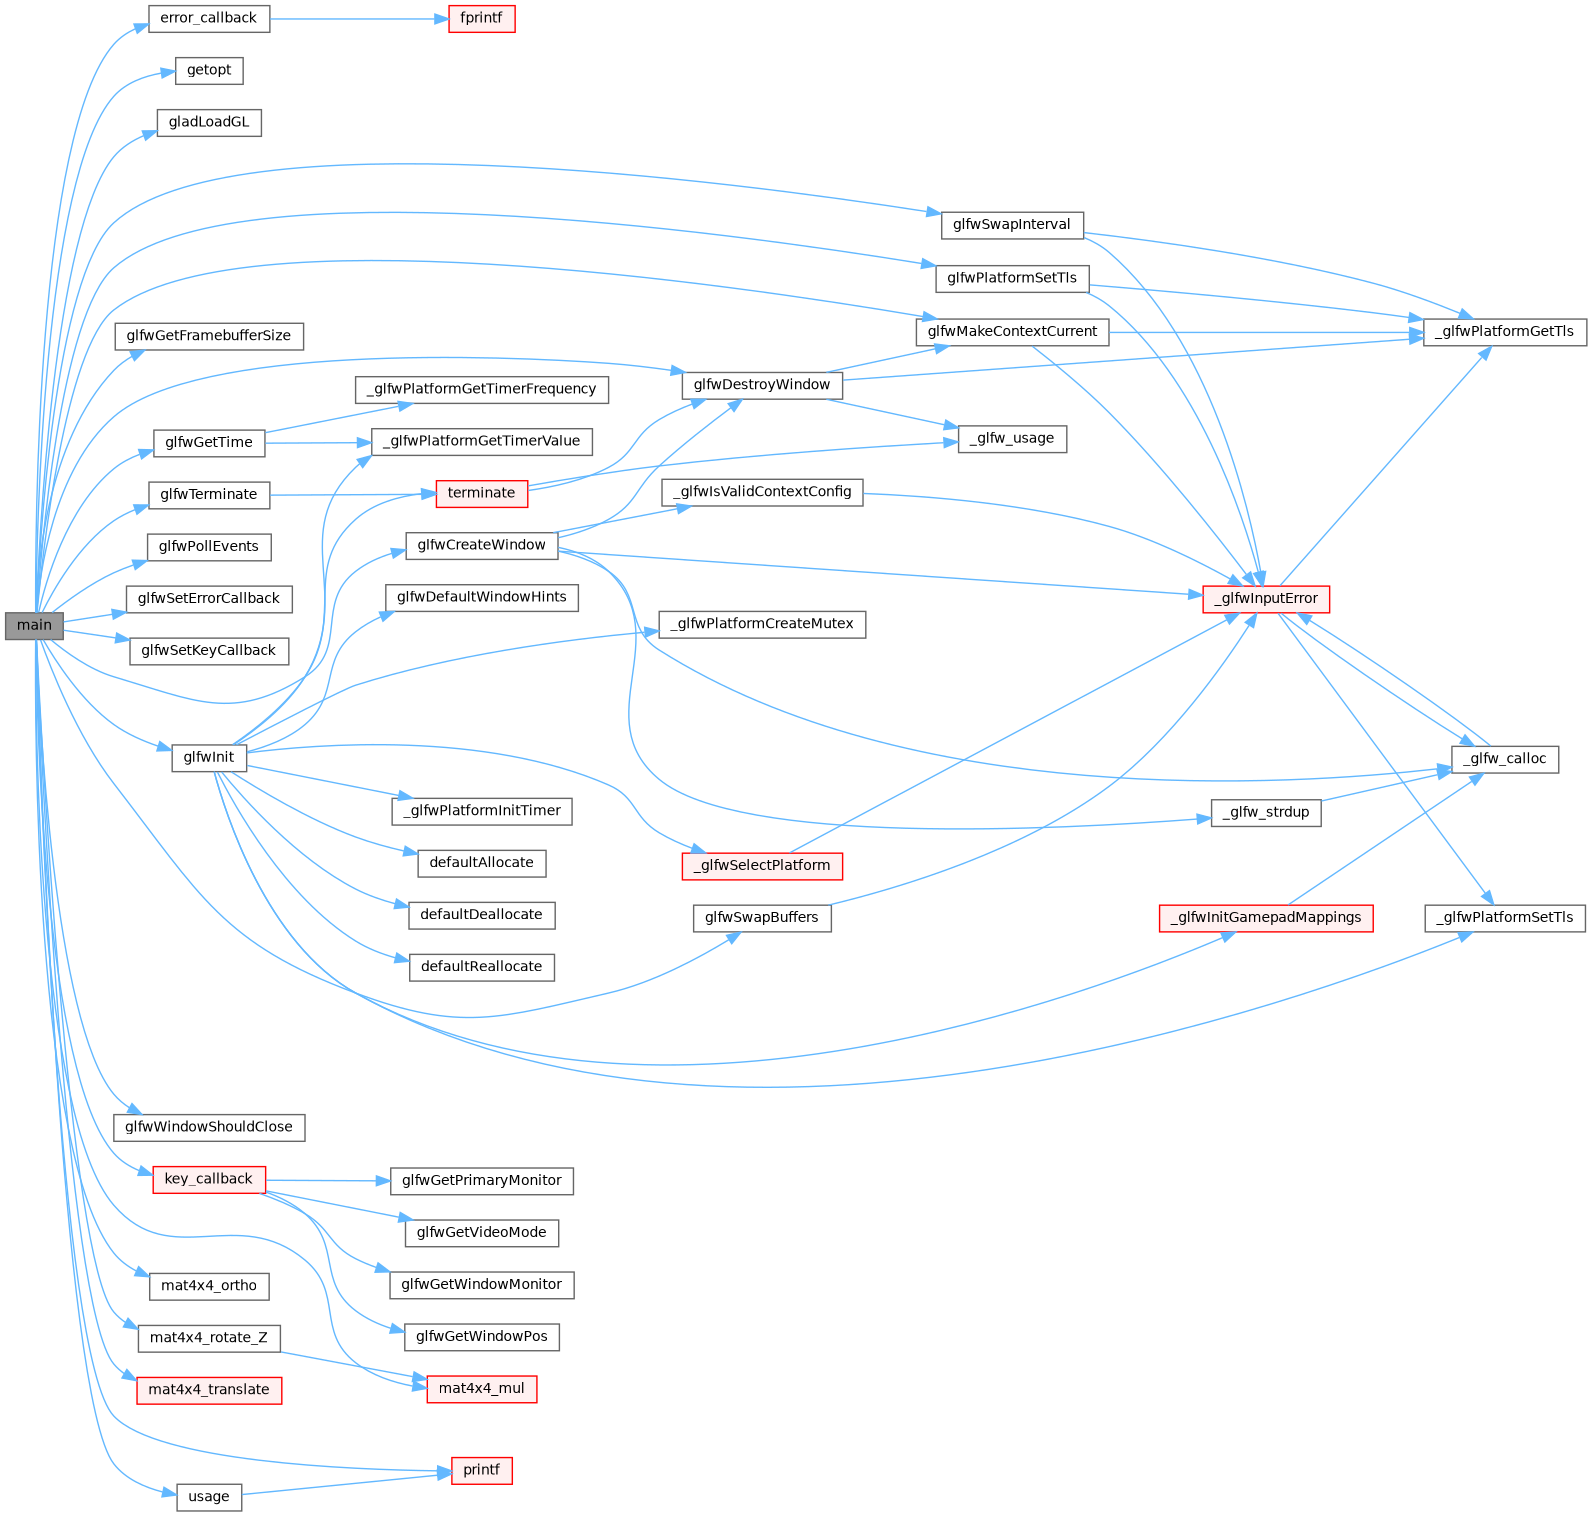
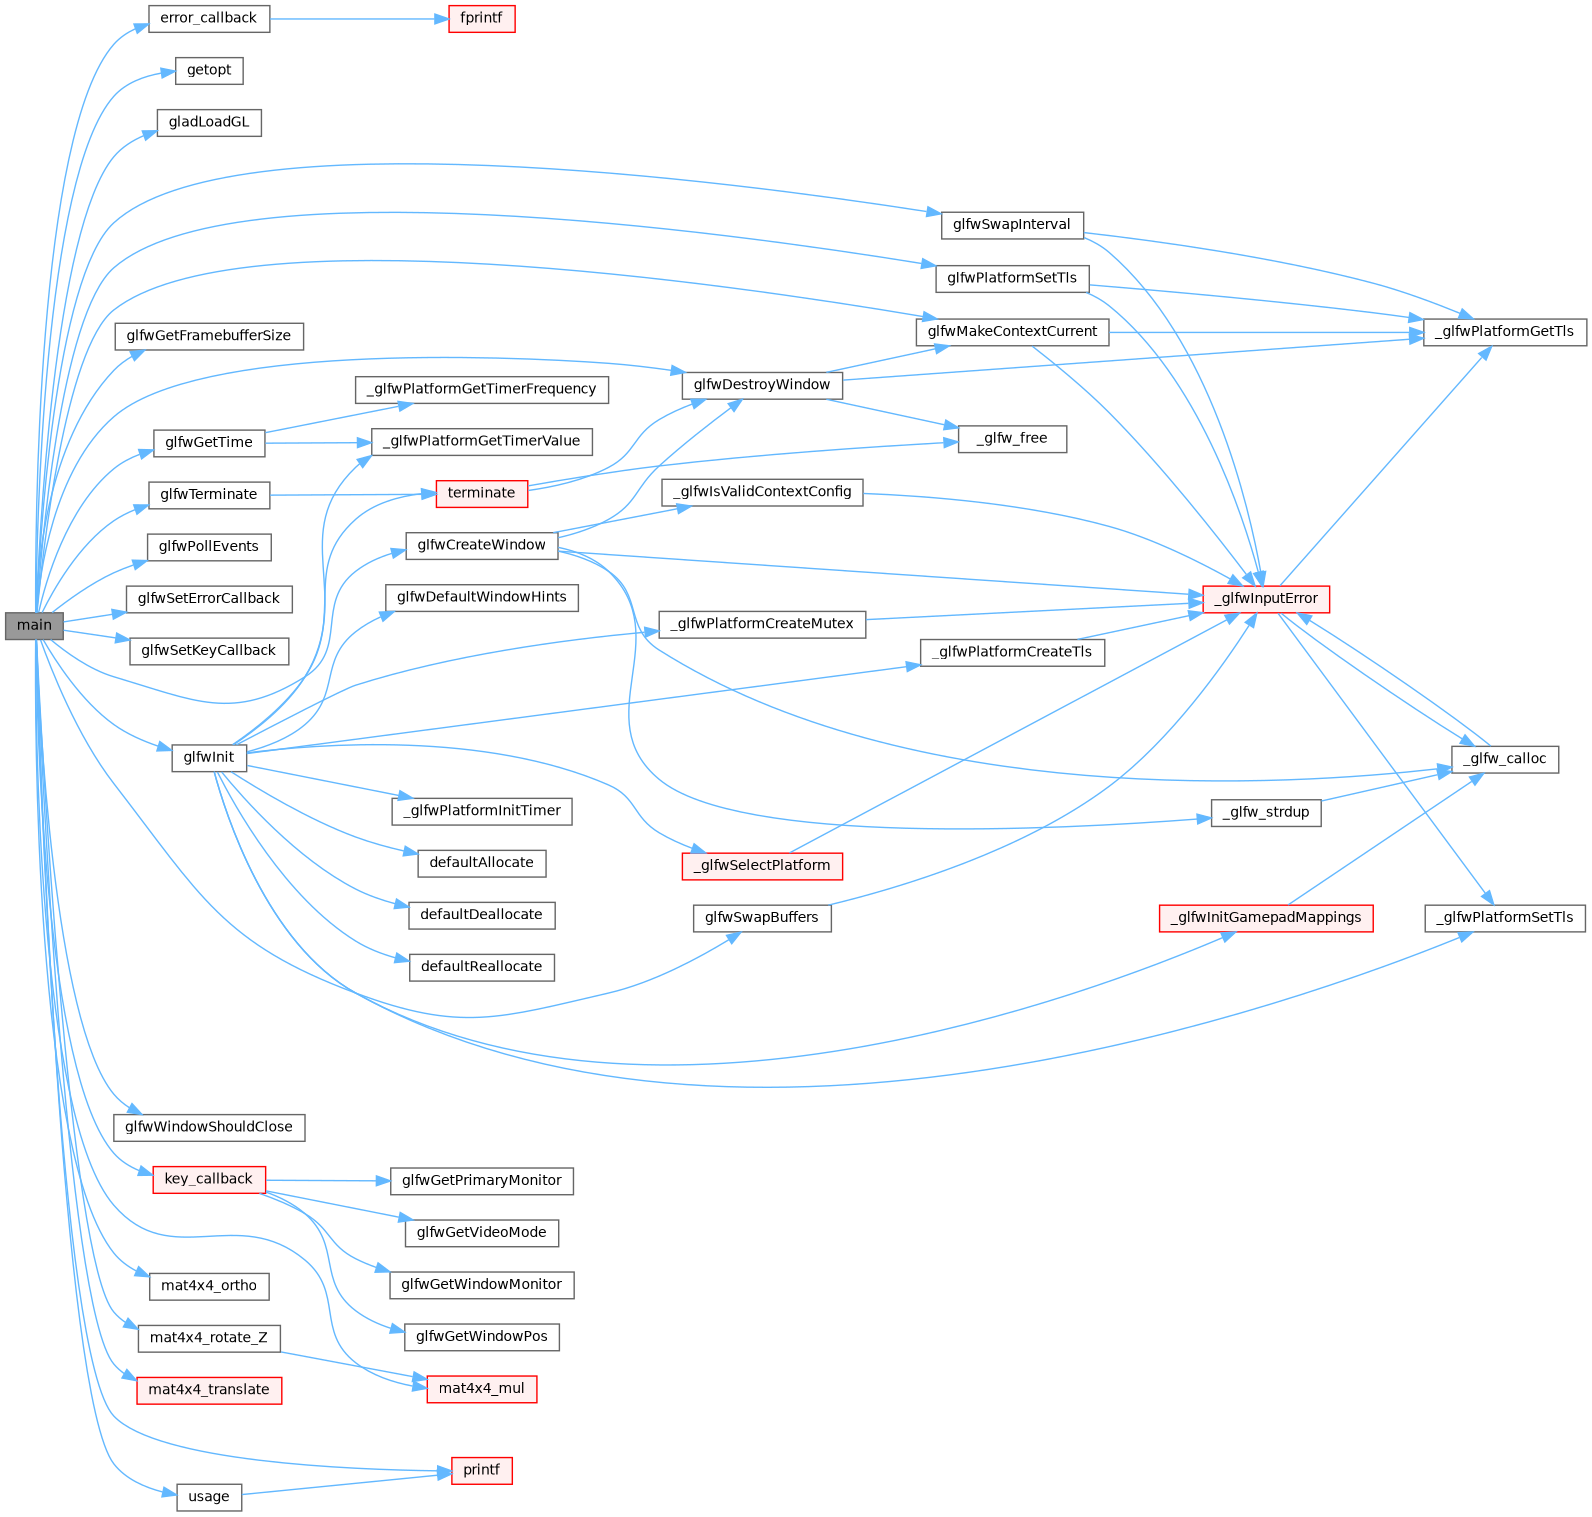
node "_glfw_usage": label "_glfw_usage" -> "_glfw_free"
edge "_glfwPlatformCreateMutex" -> "_glfwInputError": added
node "_glfwPlatformCreateTls": added
